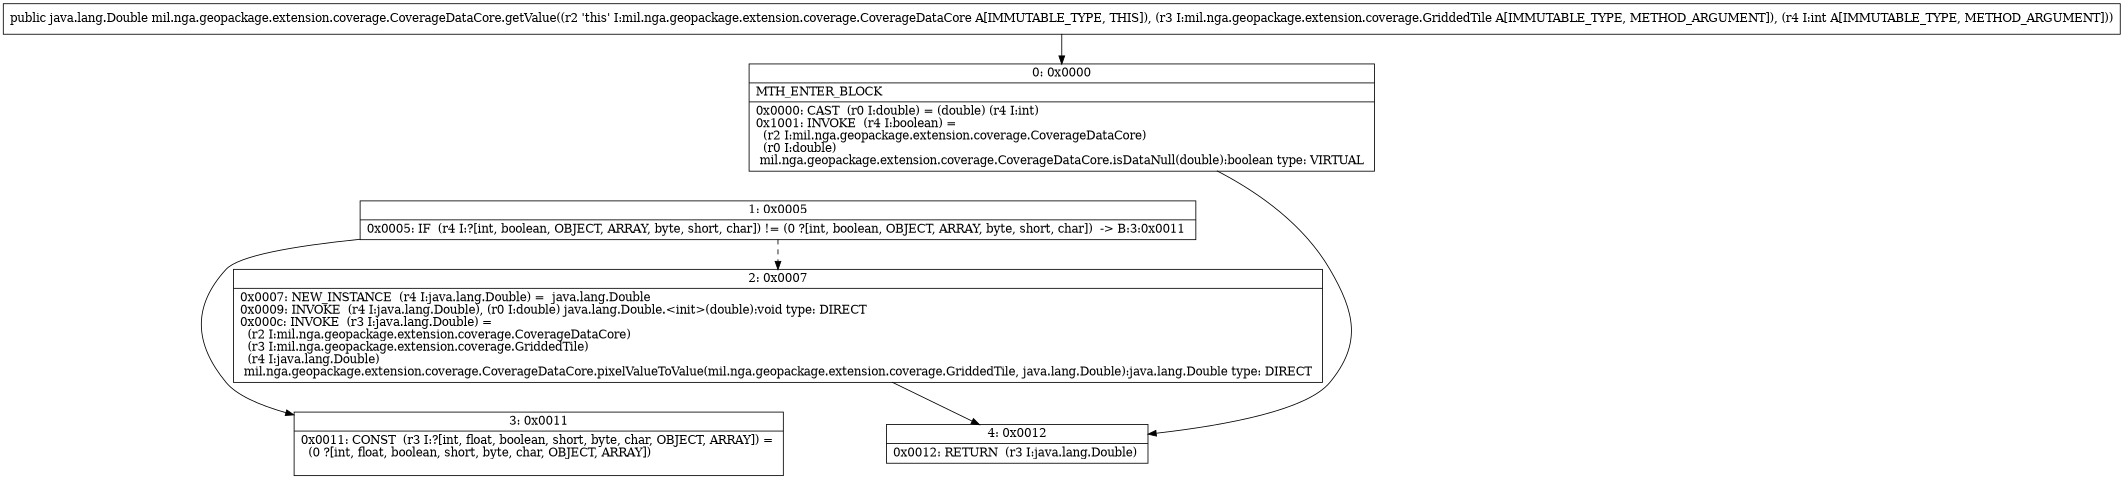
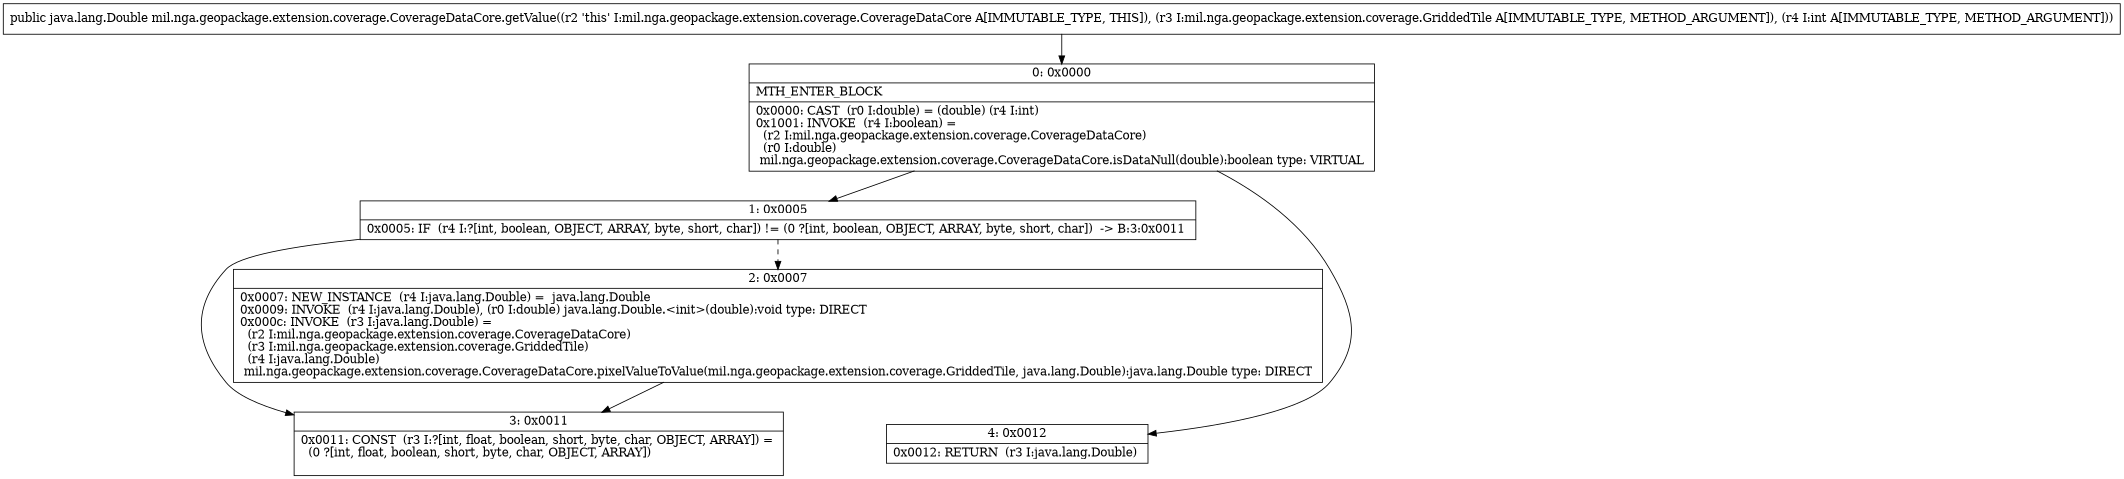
edge "0: 0x0000" -> "1: 0x0005": added
edge "2: 0x0007" -> "4: 0x0012": now "2: 0x0007" -> "3: 0x0011"
